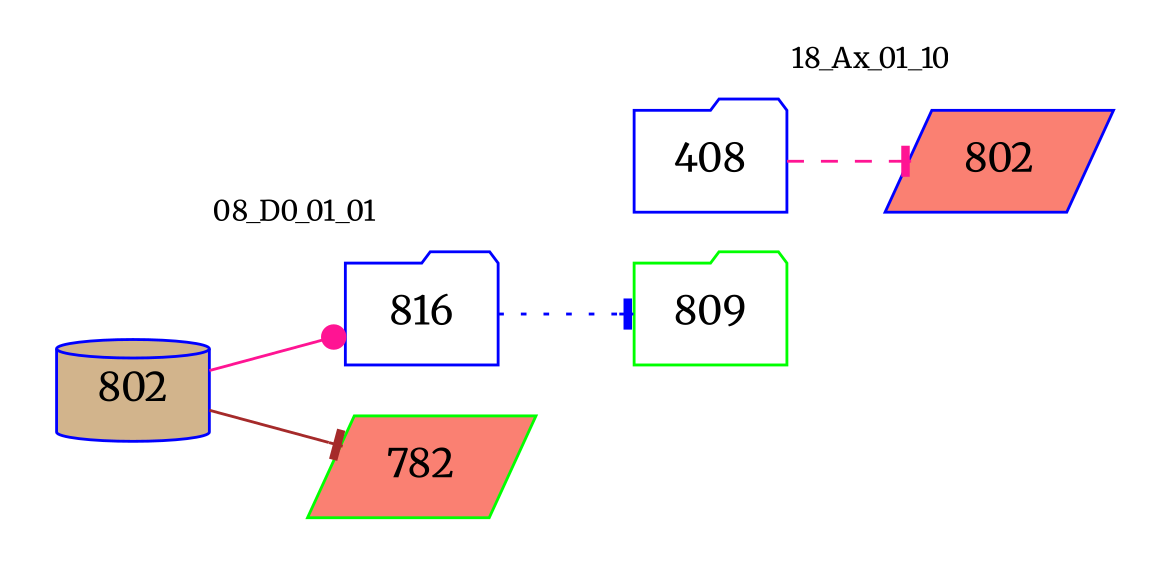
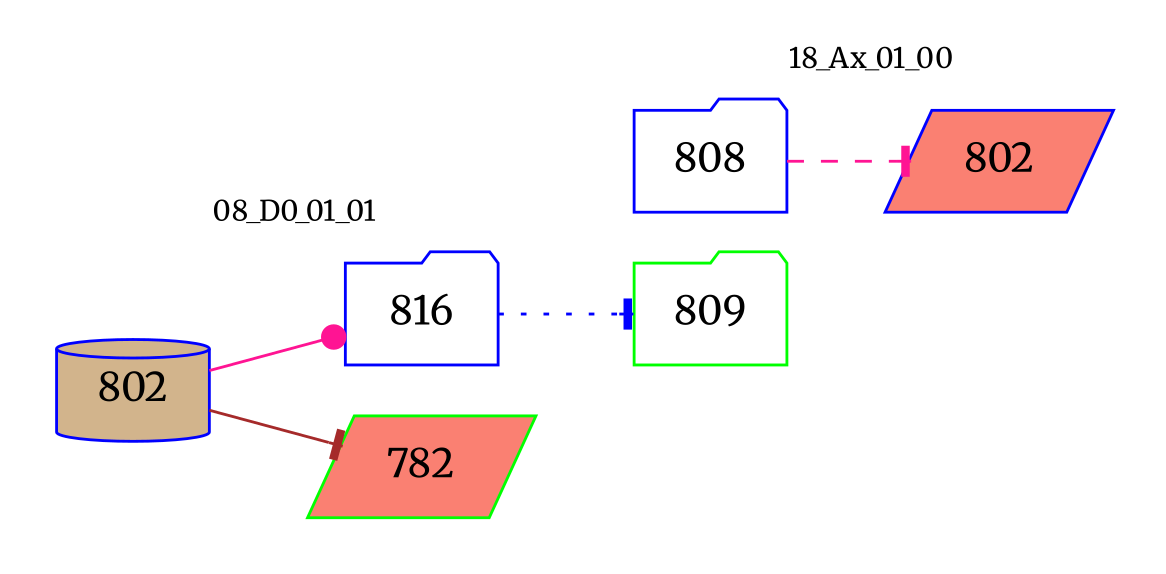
cluster "18_Ax_01_10": label "18_Ax_01_10" -> "18_Ax_01_00"
node "408": label "408" -> "808"
